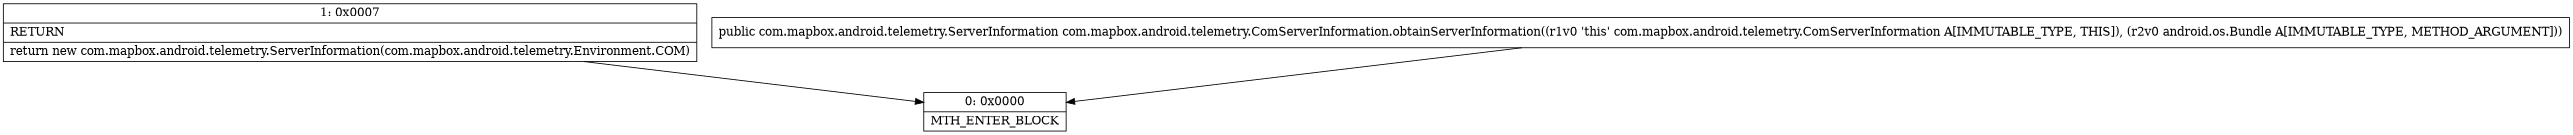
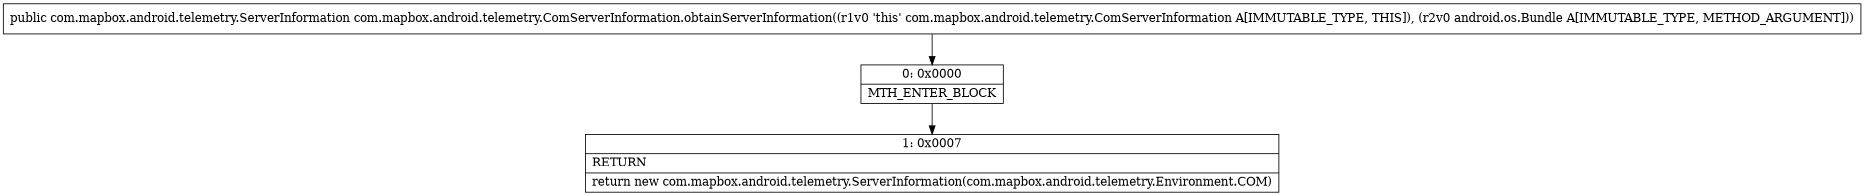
edge "1: 0x0007" -> "0: 0x0000": reversed
